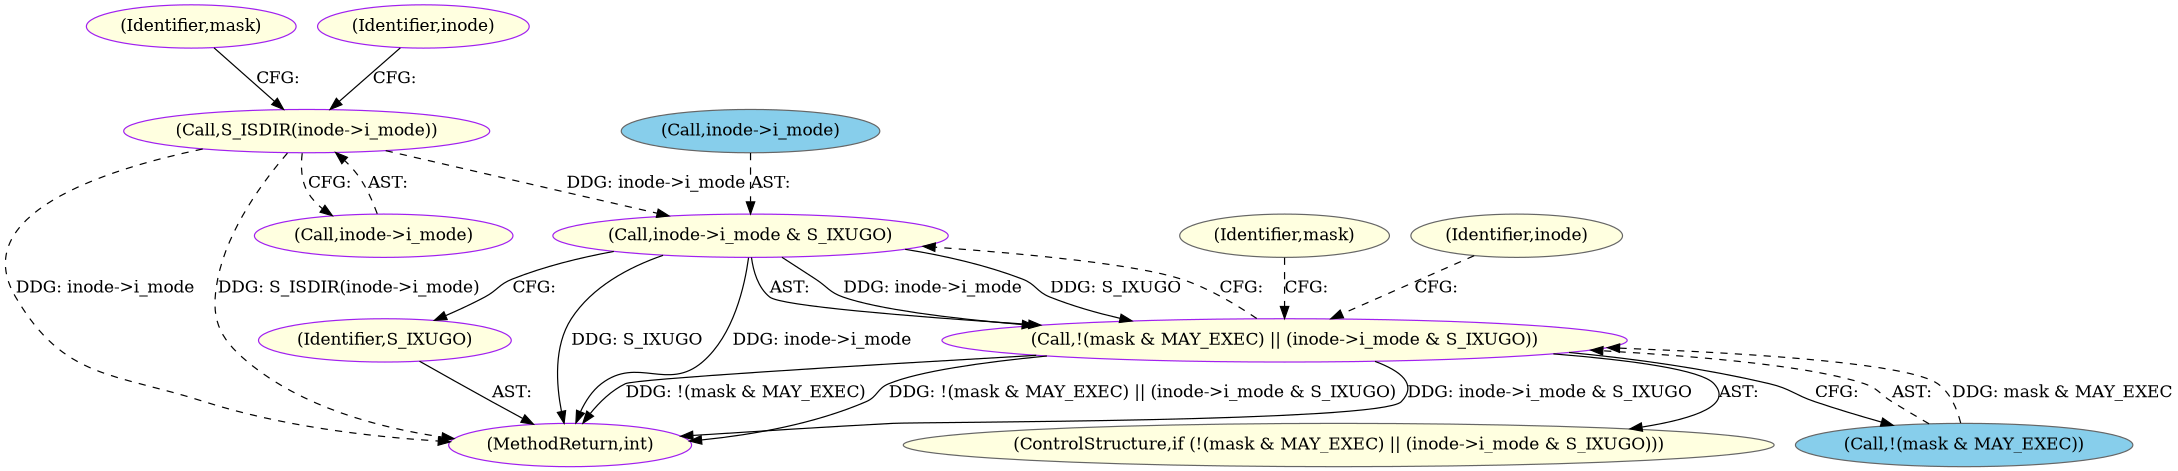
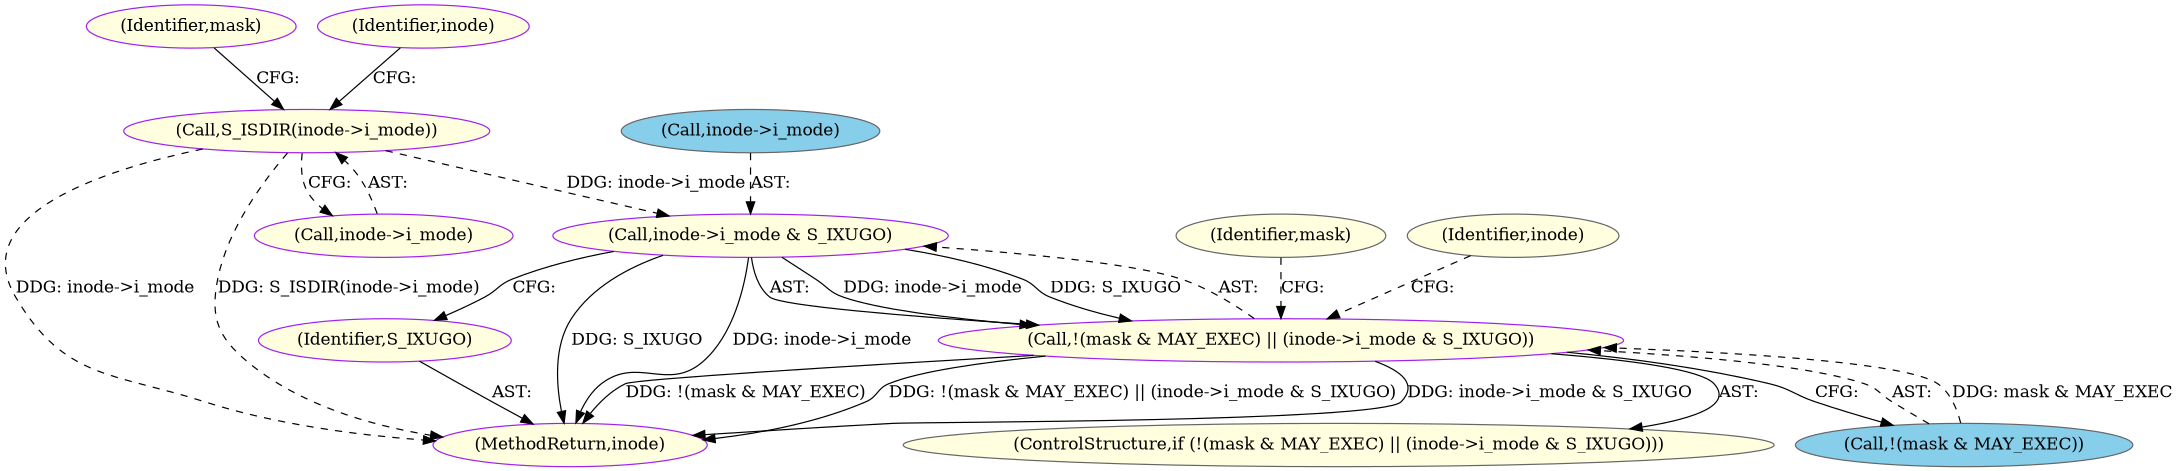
edge "(Call,!(mask & MAY_EXEC) || (inode->i_mode & S_IXUGO))" -> "(Call,inode->i_mode & S_IXUGO)": label "CFG: " -> "AST: "
node "(MethodReturn,int)": label "(MethodReturn,int)" -> "(MethodReturn,inode)"
